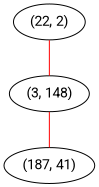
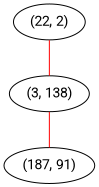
node "(3, 148)": label "(3, 148)" -> "(3, 138)"
node "(187, 41)": label "(187, 41)" -> "(187, 91)"
